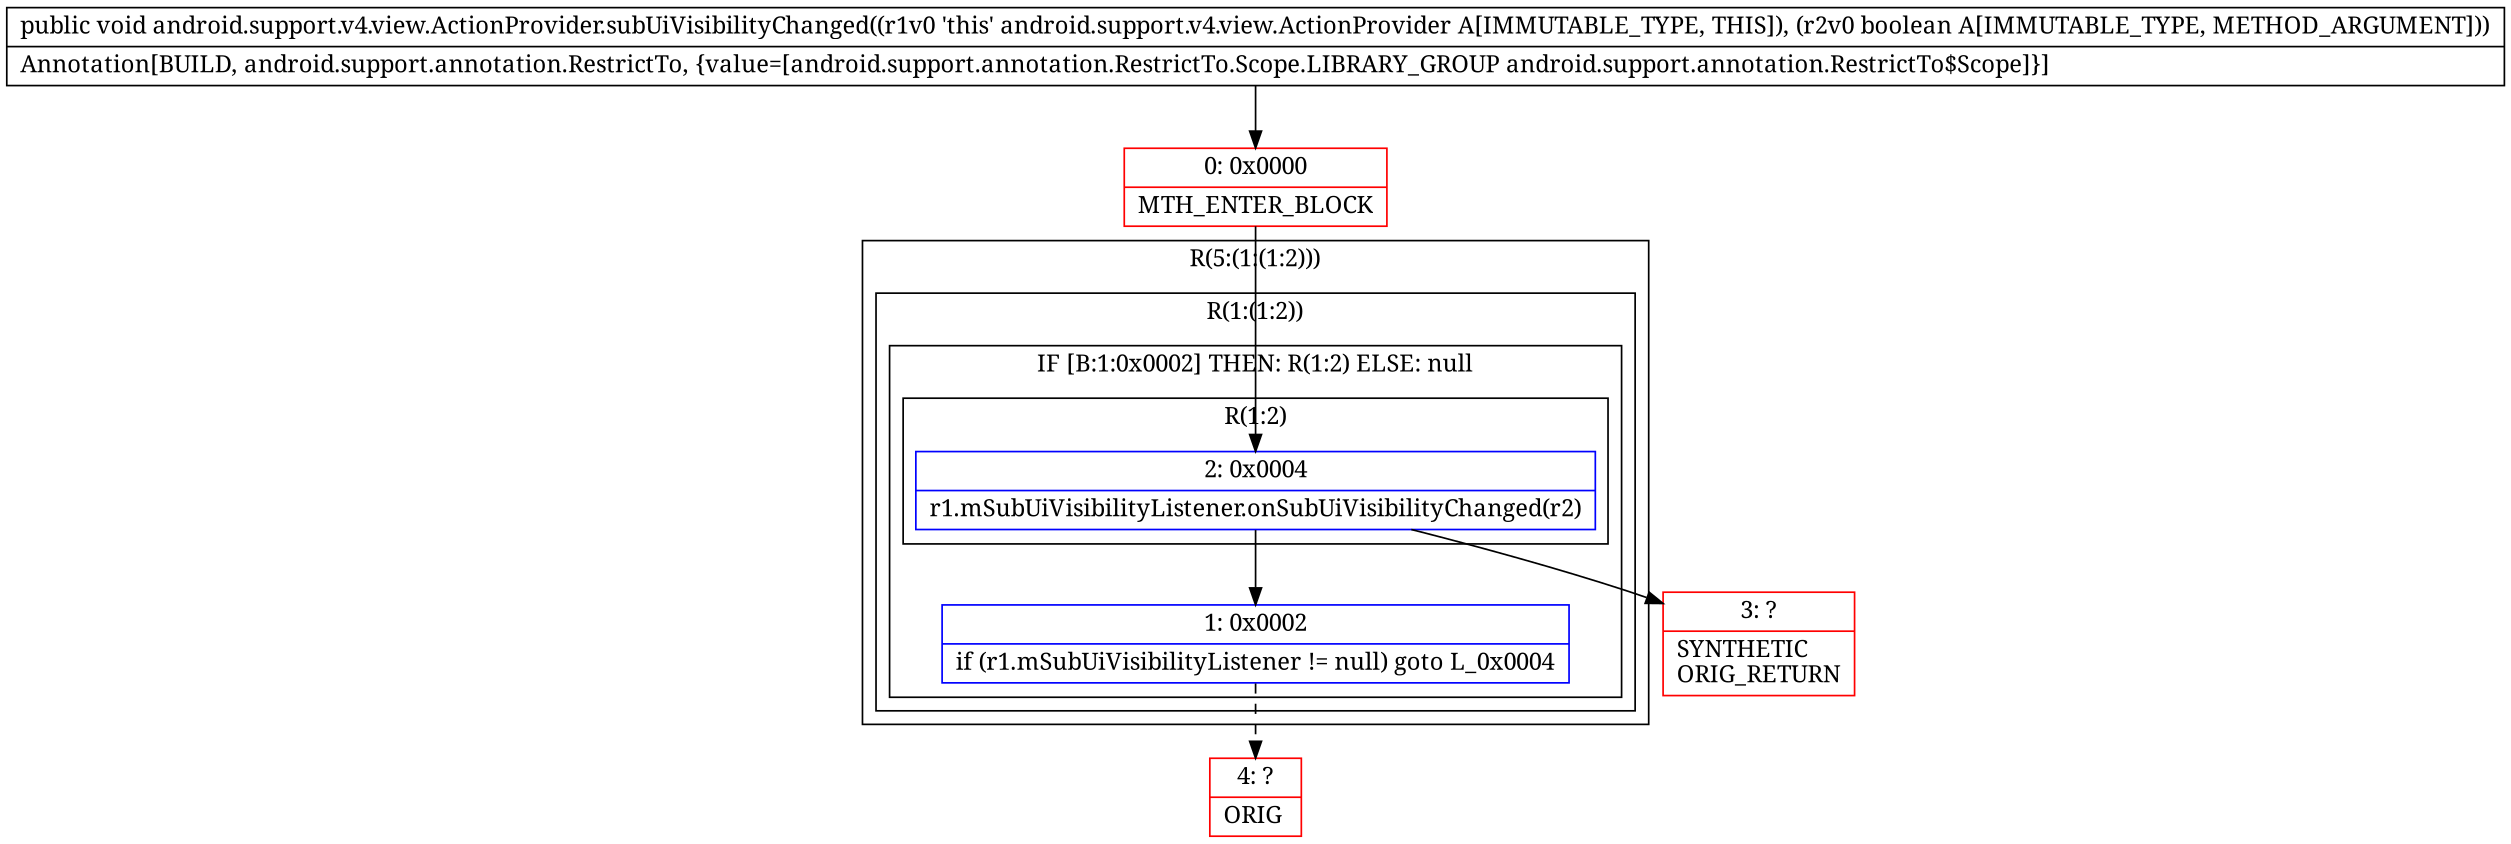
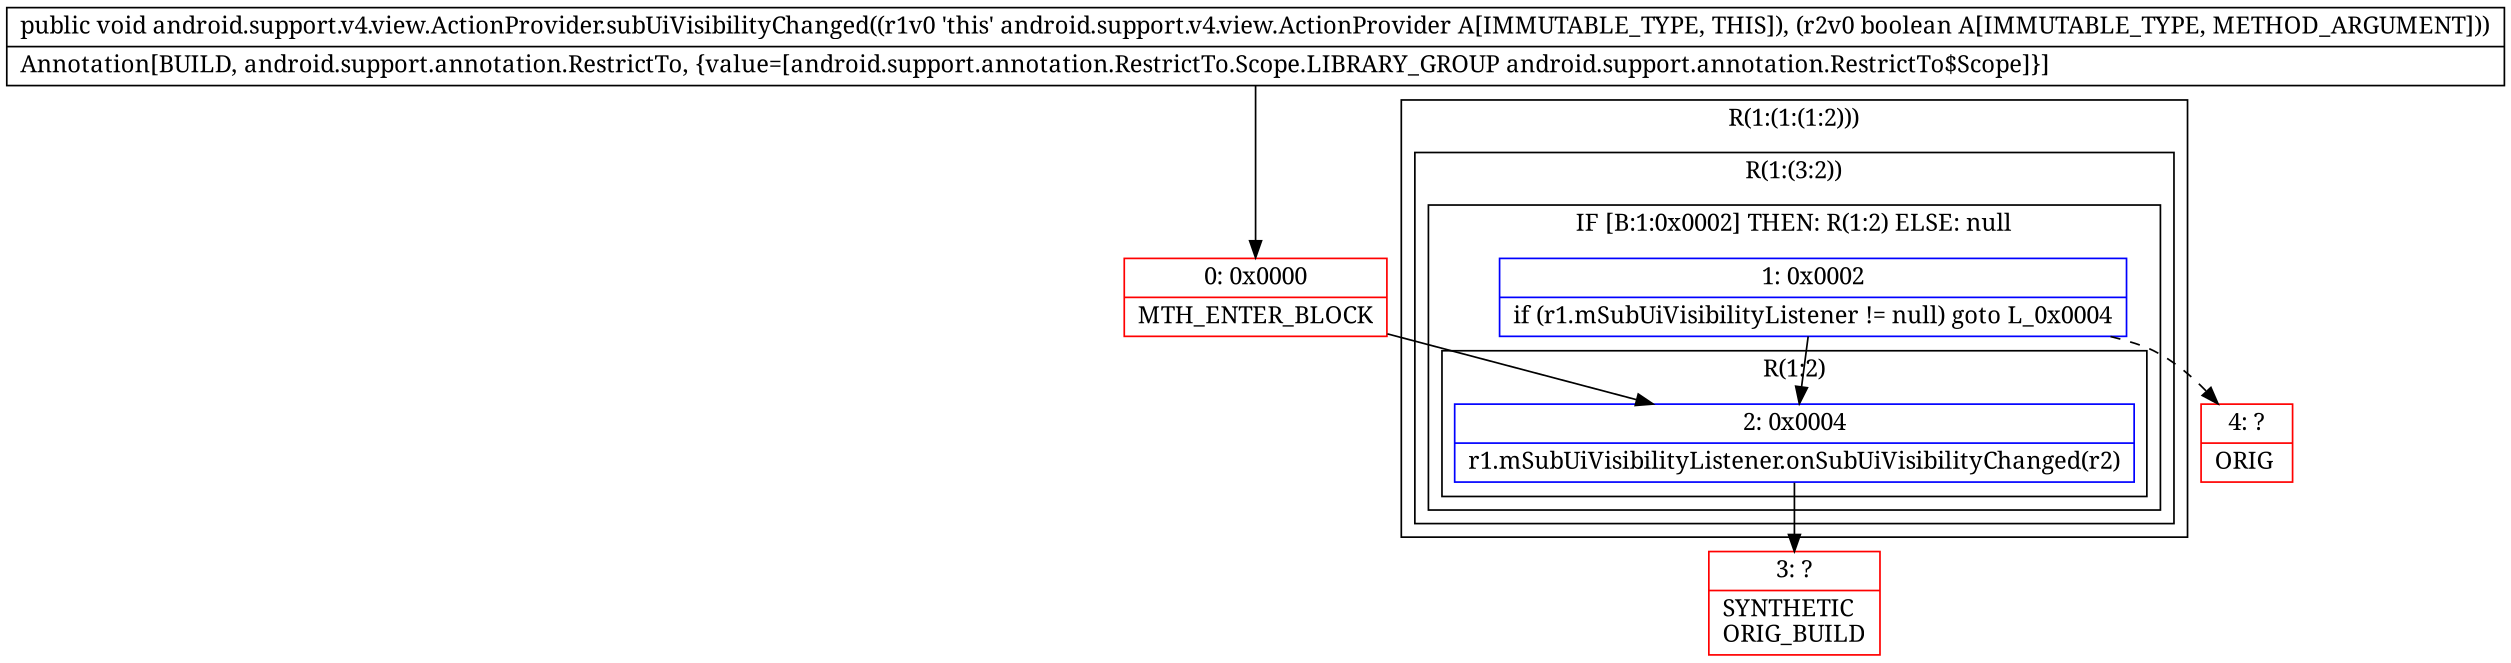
cluster "R(5:(1:(1:2)))": label "R(5:(1:(1:2)))" -> "R(1:(1:(1:2)))"
cluster "R(1:(1:2))": label "R(1:(1:2))" -> "R(1:(3:2))"
edge "2: 0x0004" -> "1: 0x0002": reversed
node "3: ?": text "ORIG_RETURN" -> "ORIG_BUILD"
